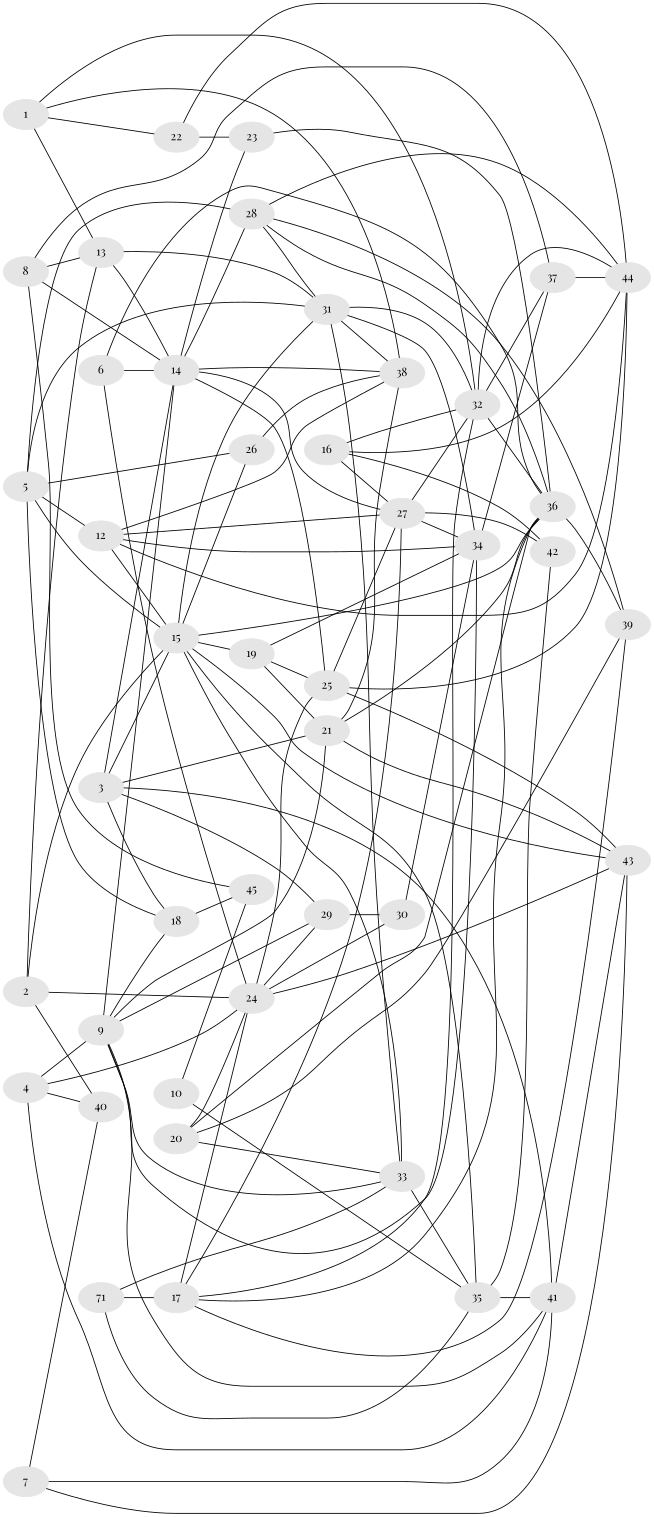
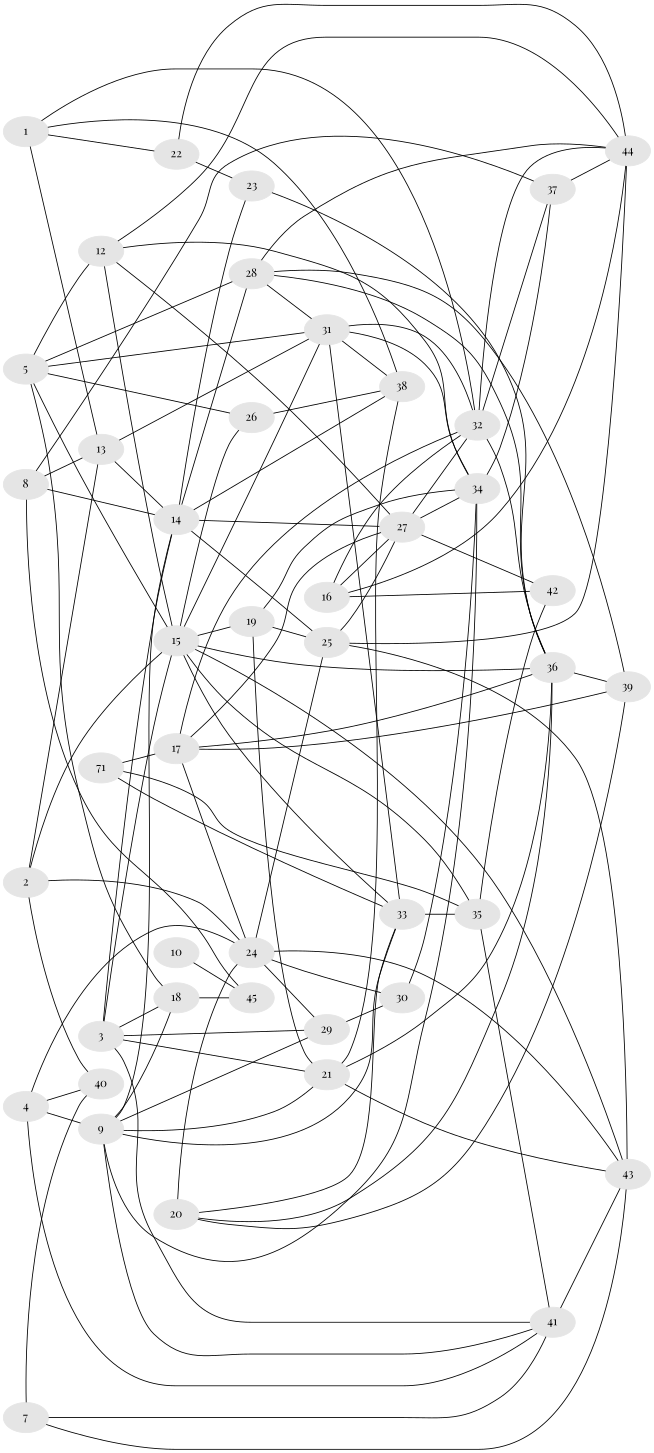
node "6": removed
edge "38" -- "12": removed
edge "10" -- "35": removed
